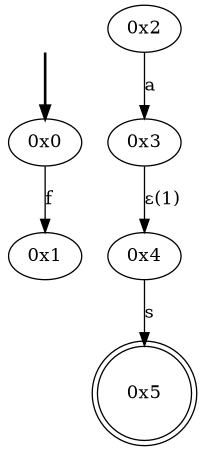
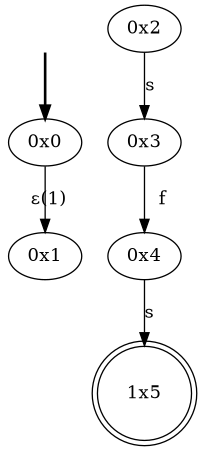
edge "0x2" -> "0x3": label "a" -> "s"
edge "0x0" -> "0x1": label "f" -> "ε(1)"
edge "0x3" -> "0x4": label "ε(1)" -> "f"
node "0x5": label "0x5" -> "1x5"
